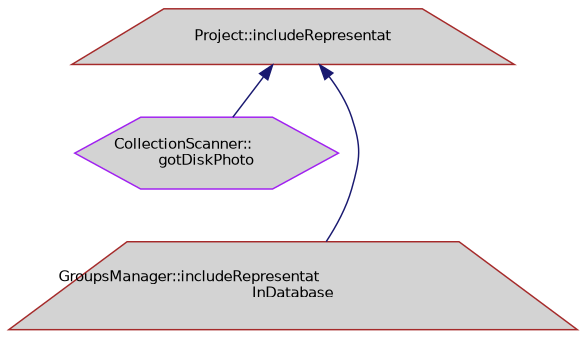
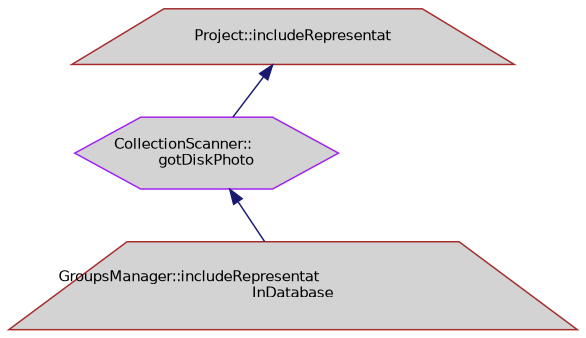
edge "GroupsManager::includeRepresentat InDatabase" -> "Project::includeRepresentat": now "GroupsManager::includeRepresentat InDatabase" -> "CollectionScanner:: gotDiskPhoto"
